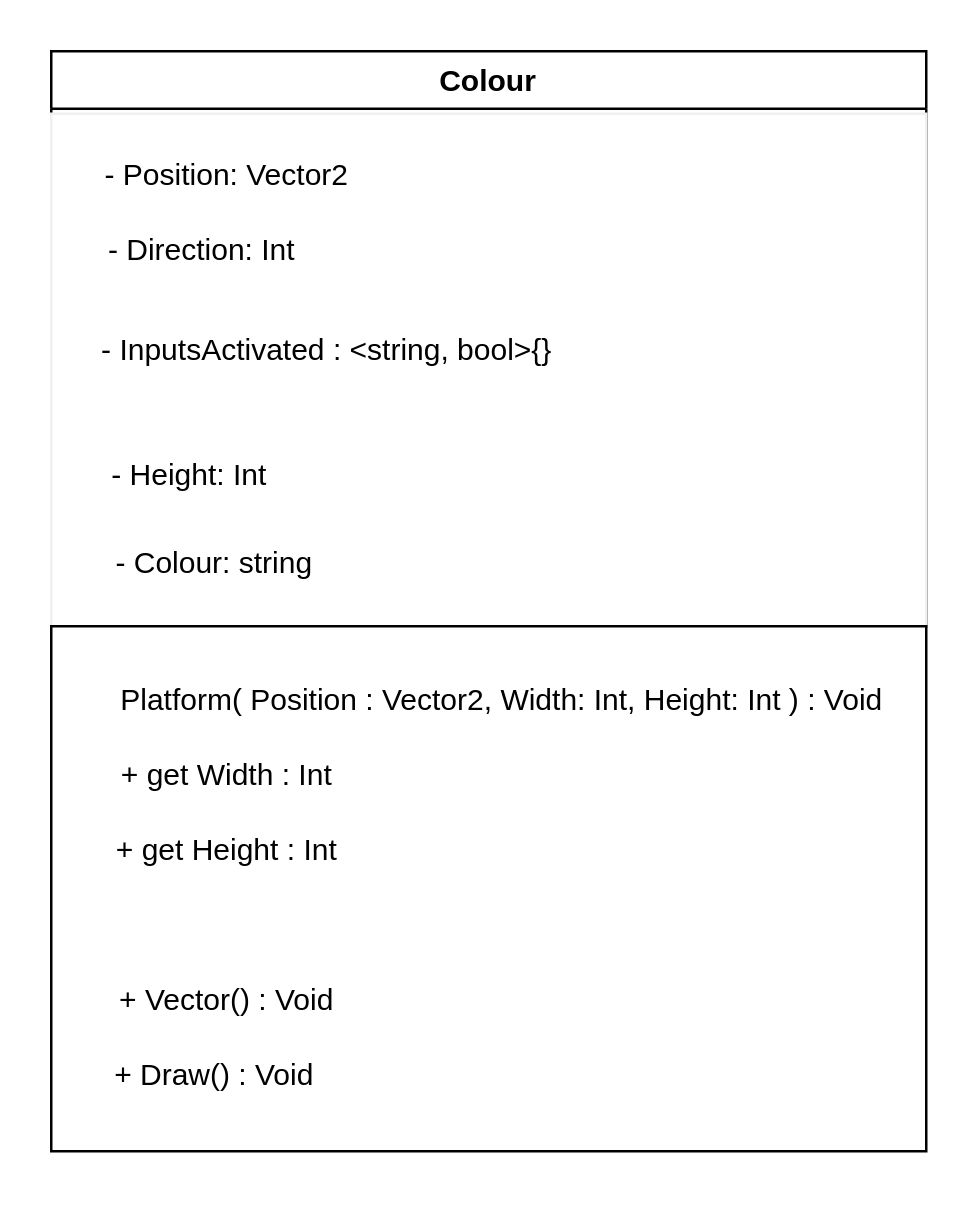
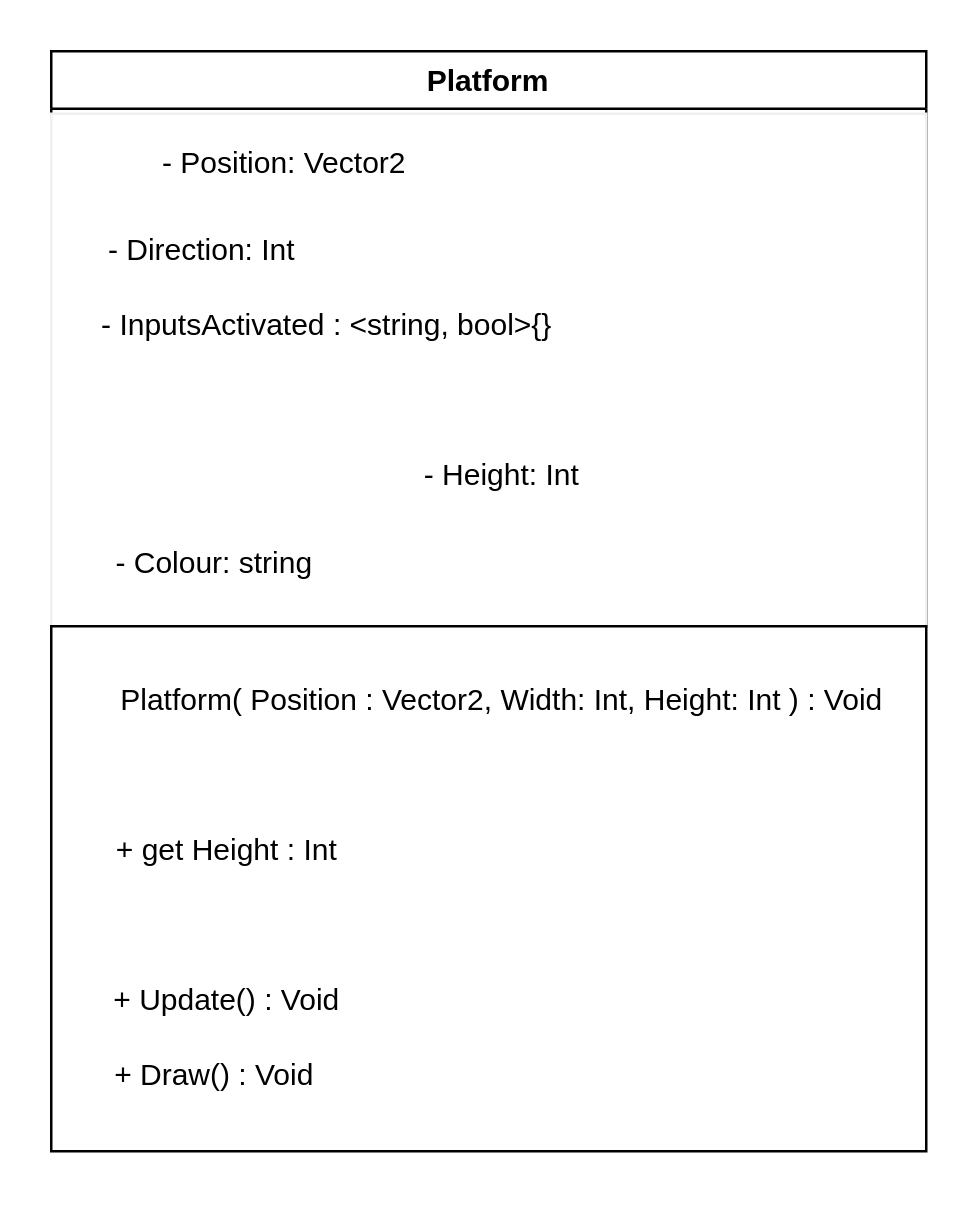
node "Colour": label "Colour" -> "Platform"
node "- Position: Vector2": size 300x75 -> 413x50
node "- InputsActivated : <string, bool>{}": moved (326, 351) -> (326, 326)
node "- Height: Int": moved (189, 476) -> (501, 476)
node "+ get Width : Int": removed
node "+ Vector() : Void": label "+ Vector() : Void" -> "+ Update() : Void"
